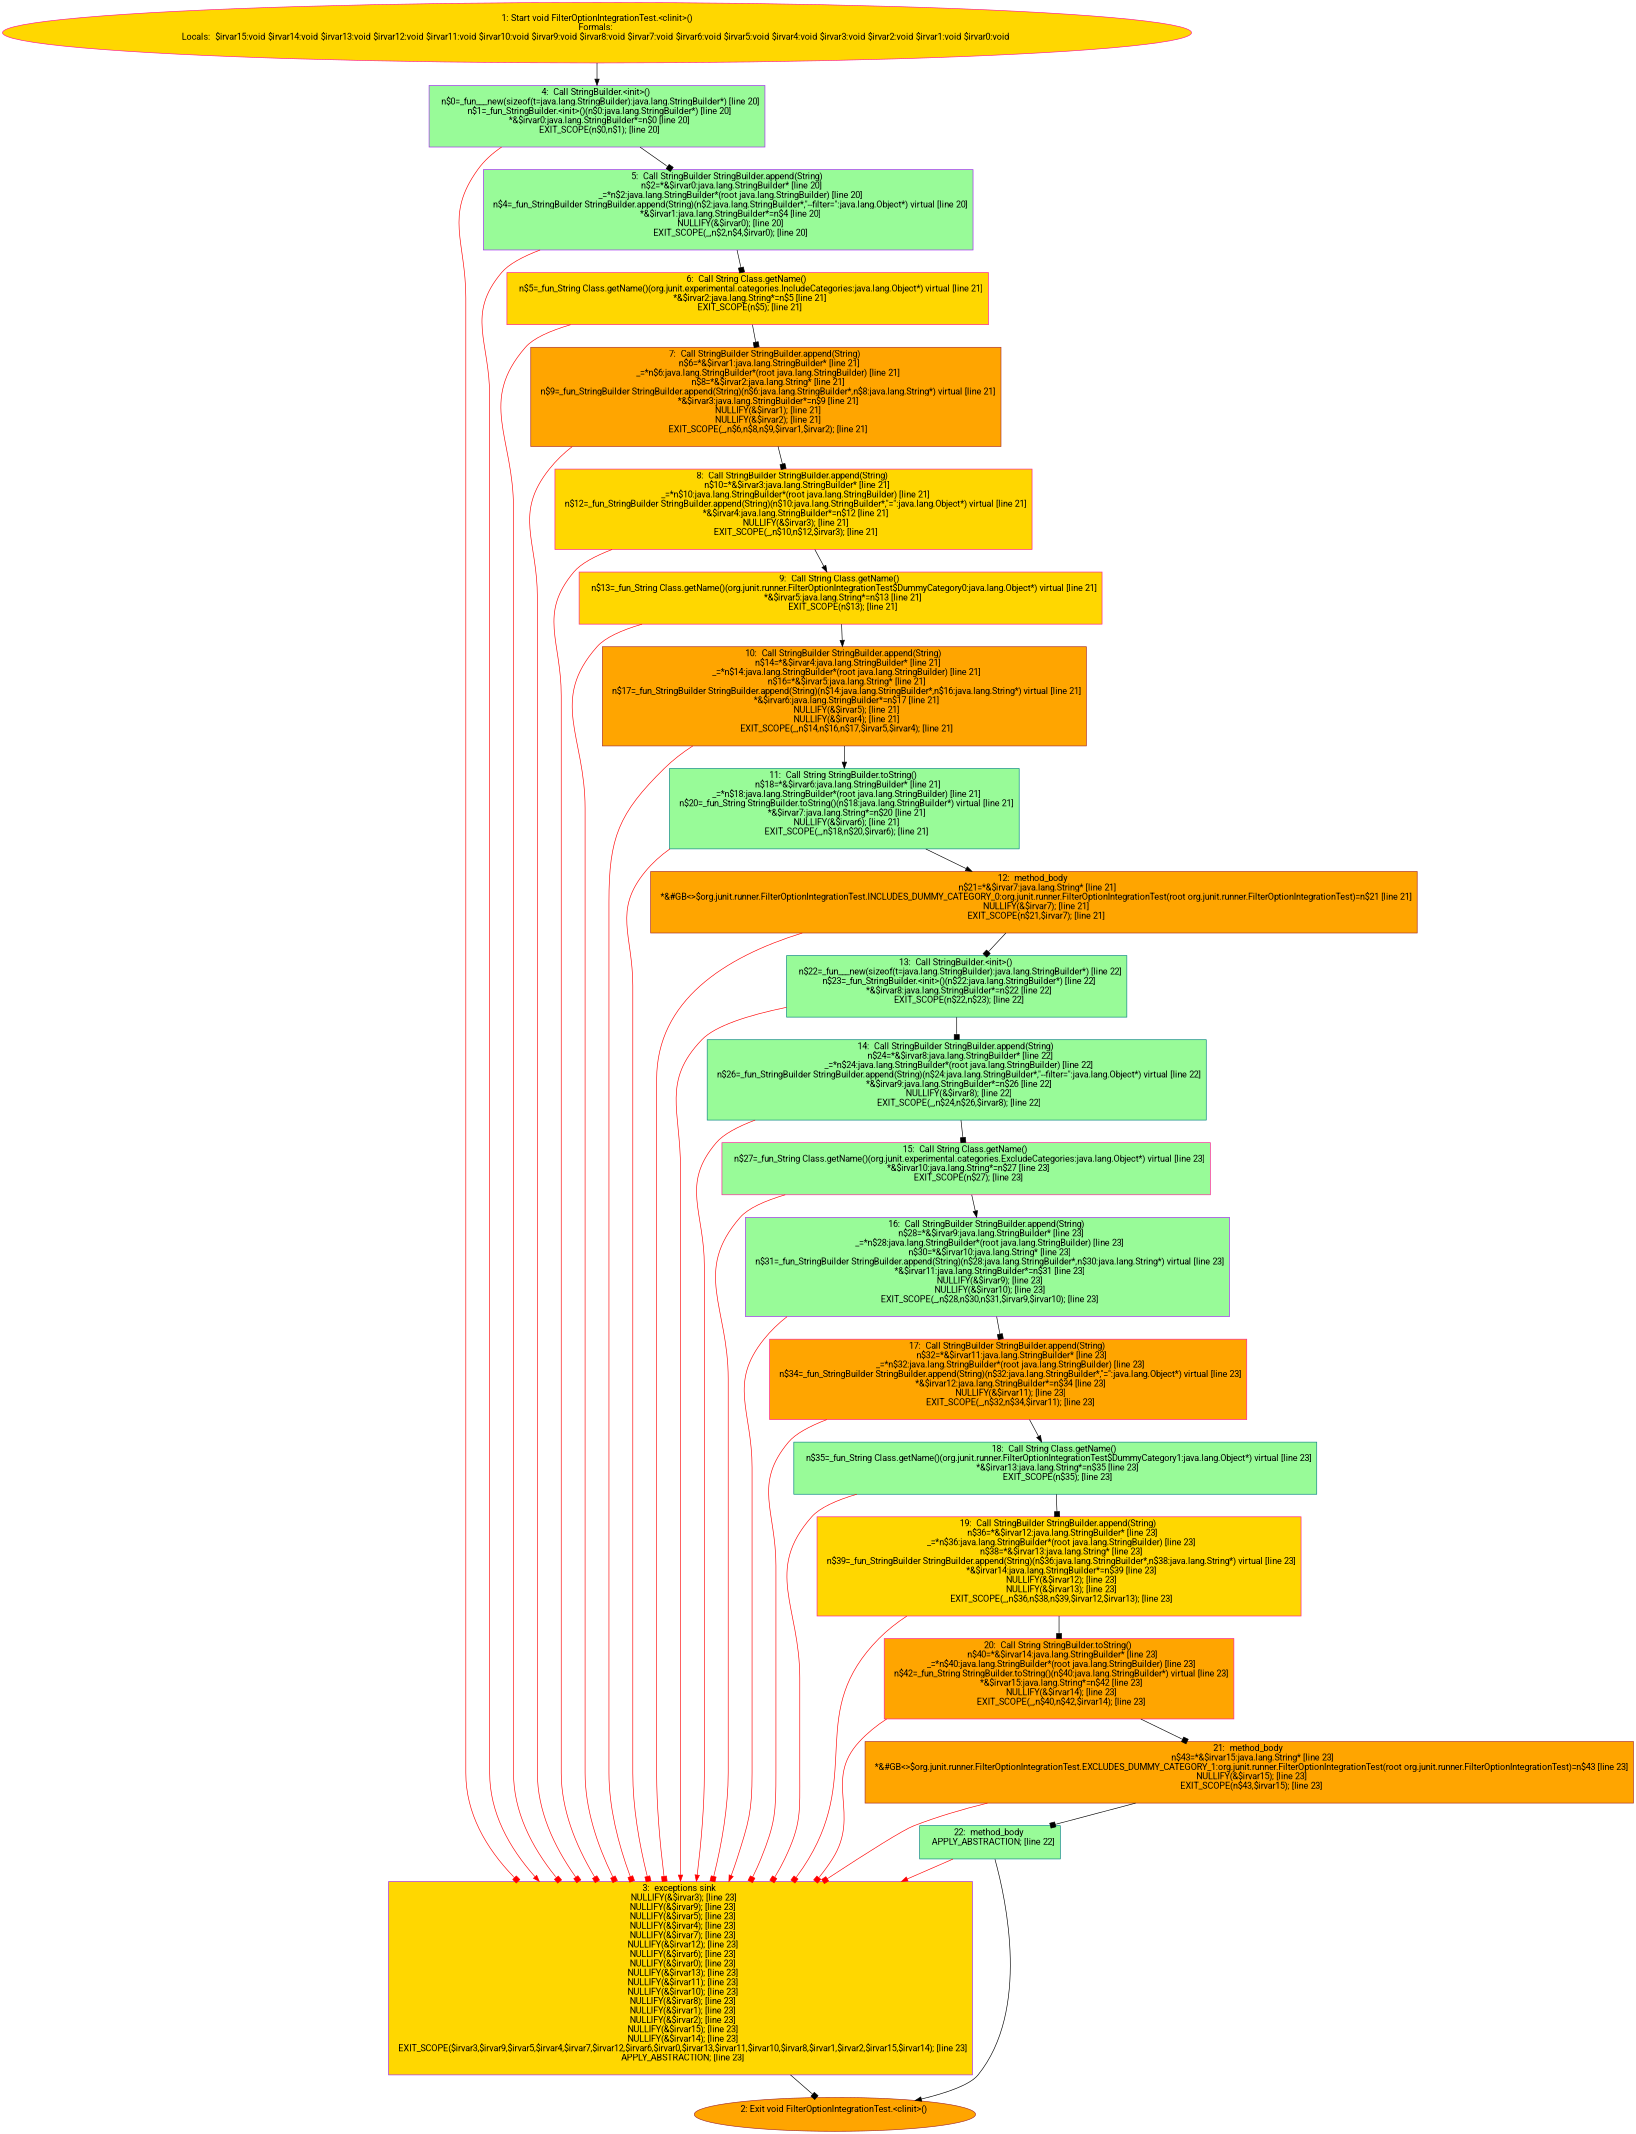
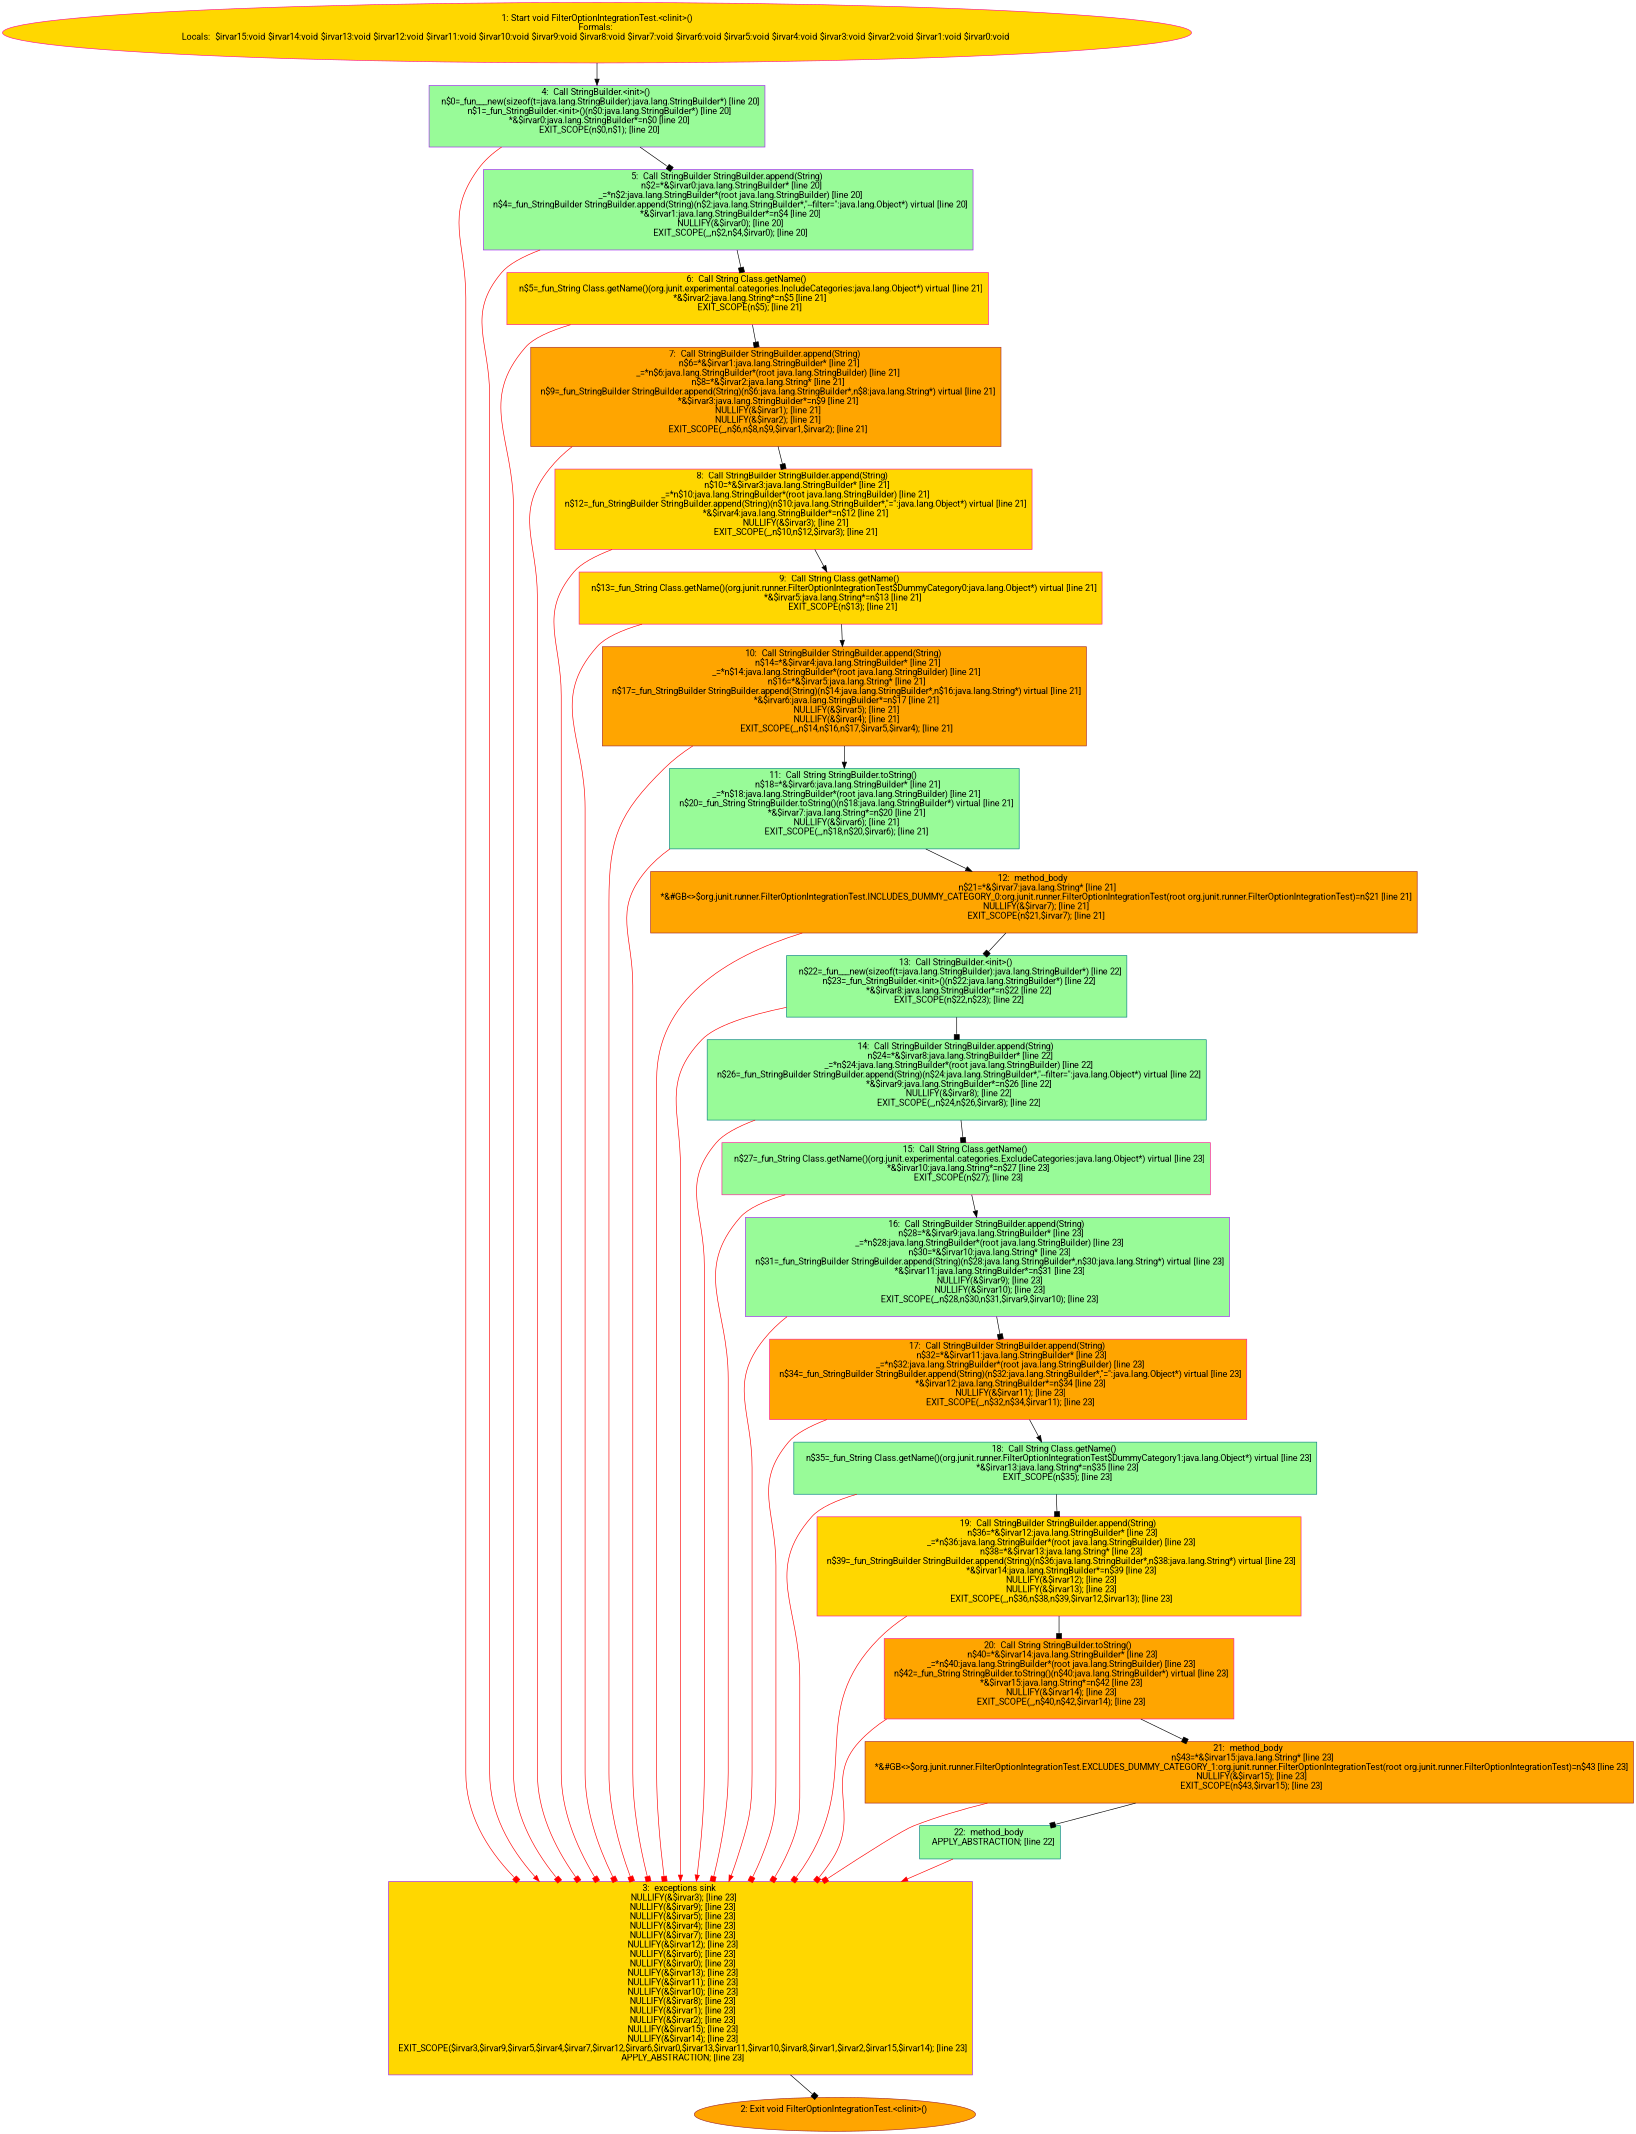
edge "22:  method_body APPLY_ABSTRACTION; [line 22]" -> "2: Exit void FilterOptionIntegrationTest.<clinit>()": removed
